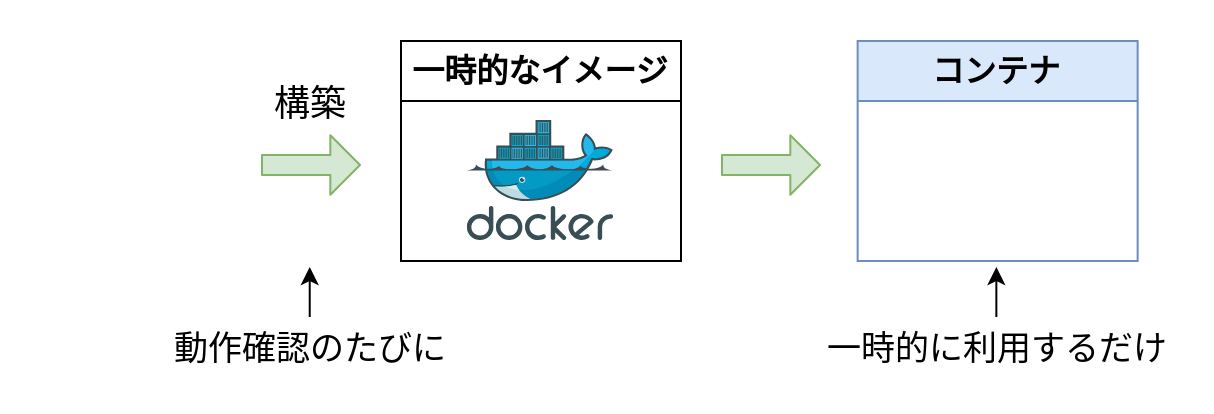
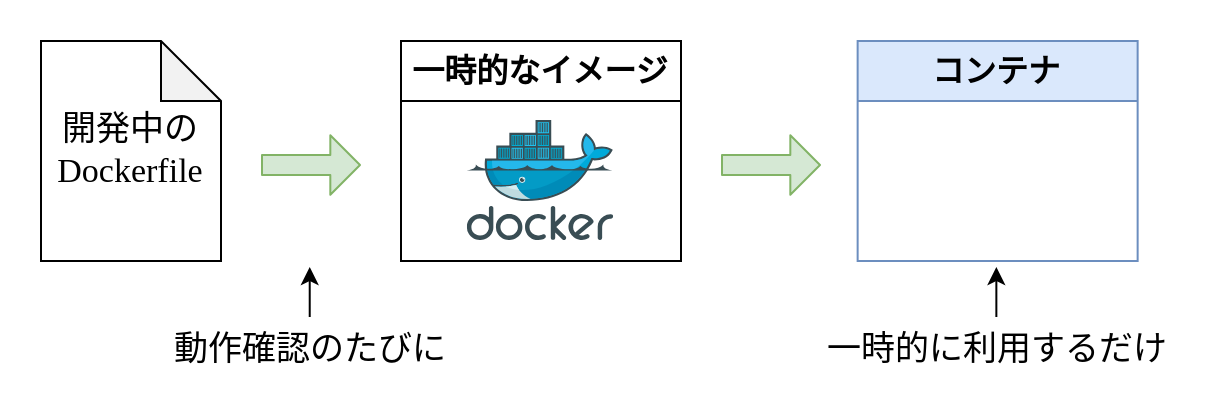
node "構築": removed
node "開発中の Dockerfile": added
